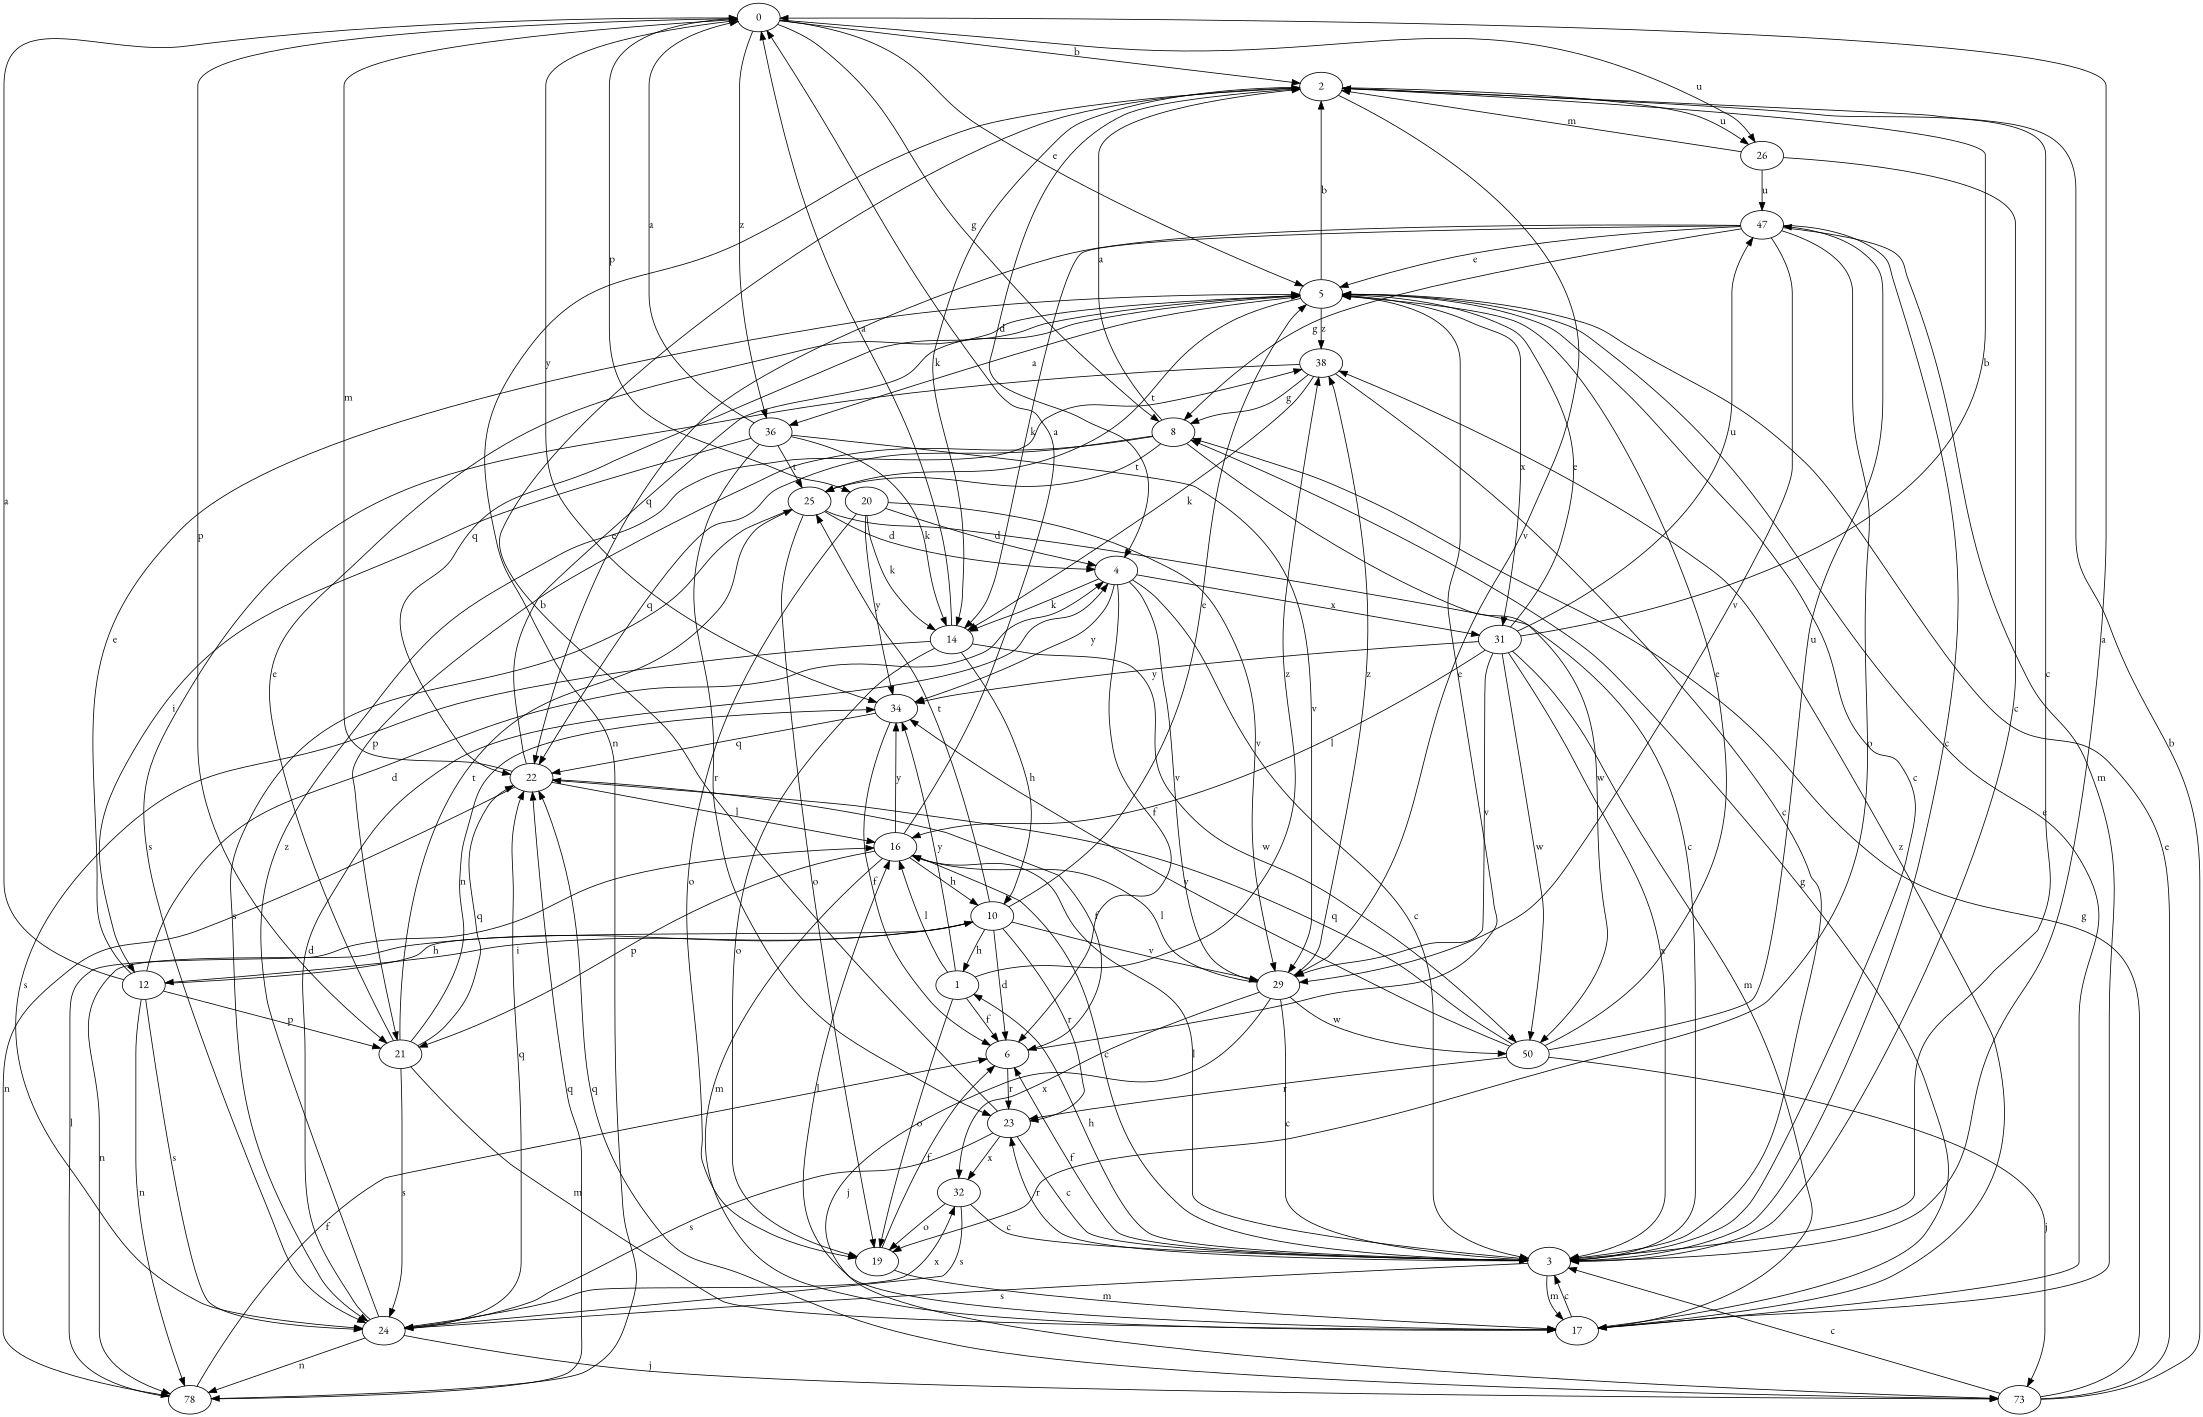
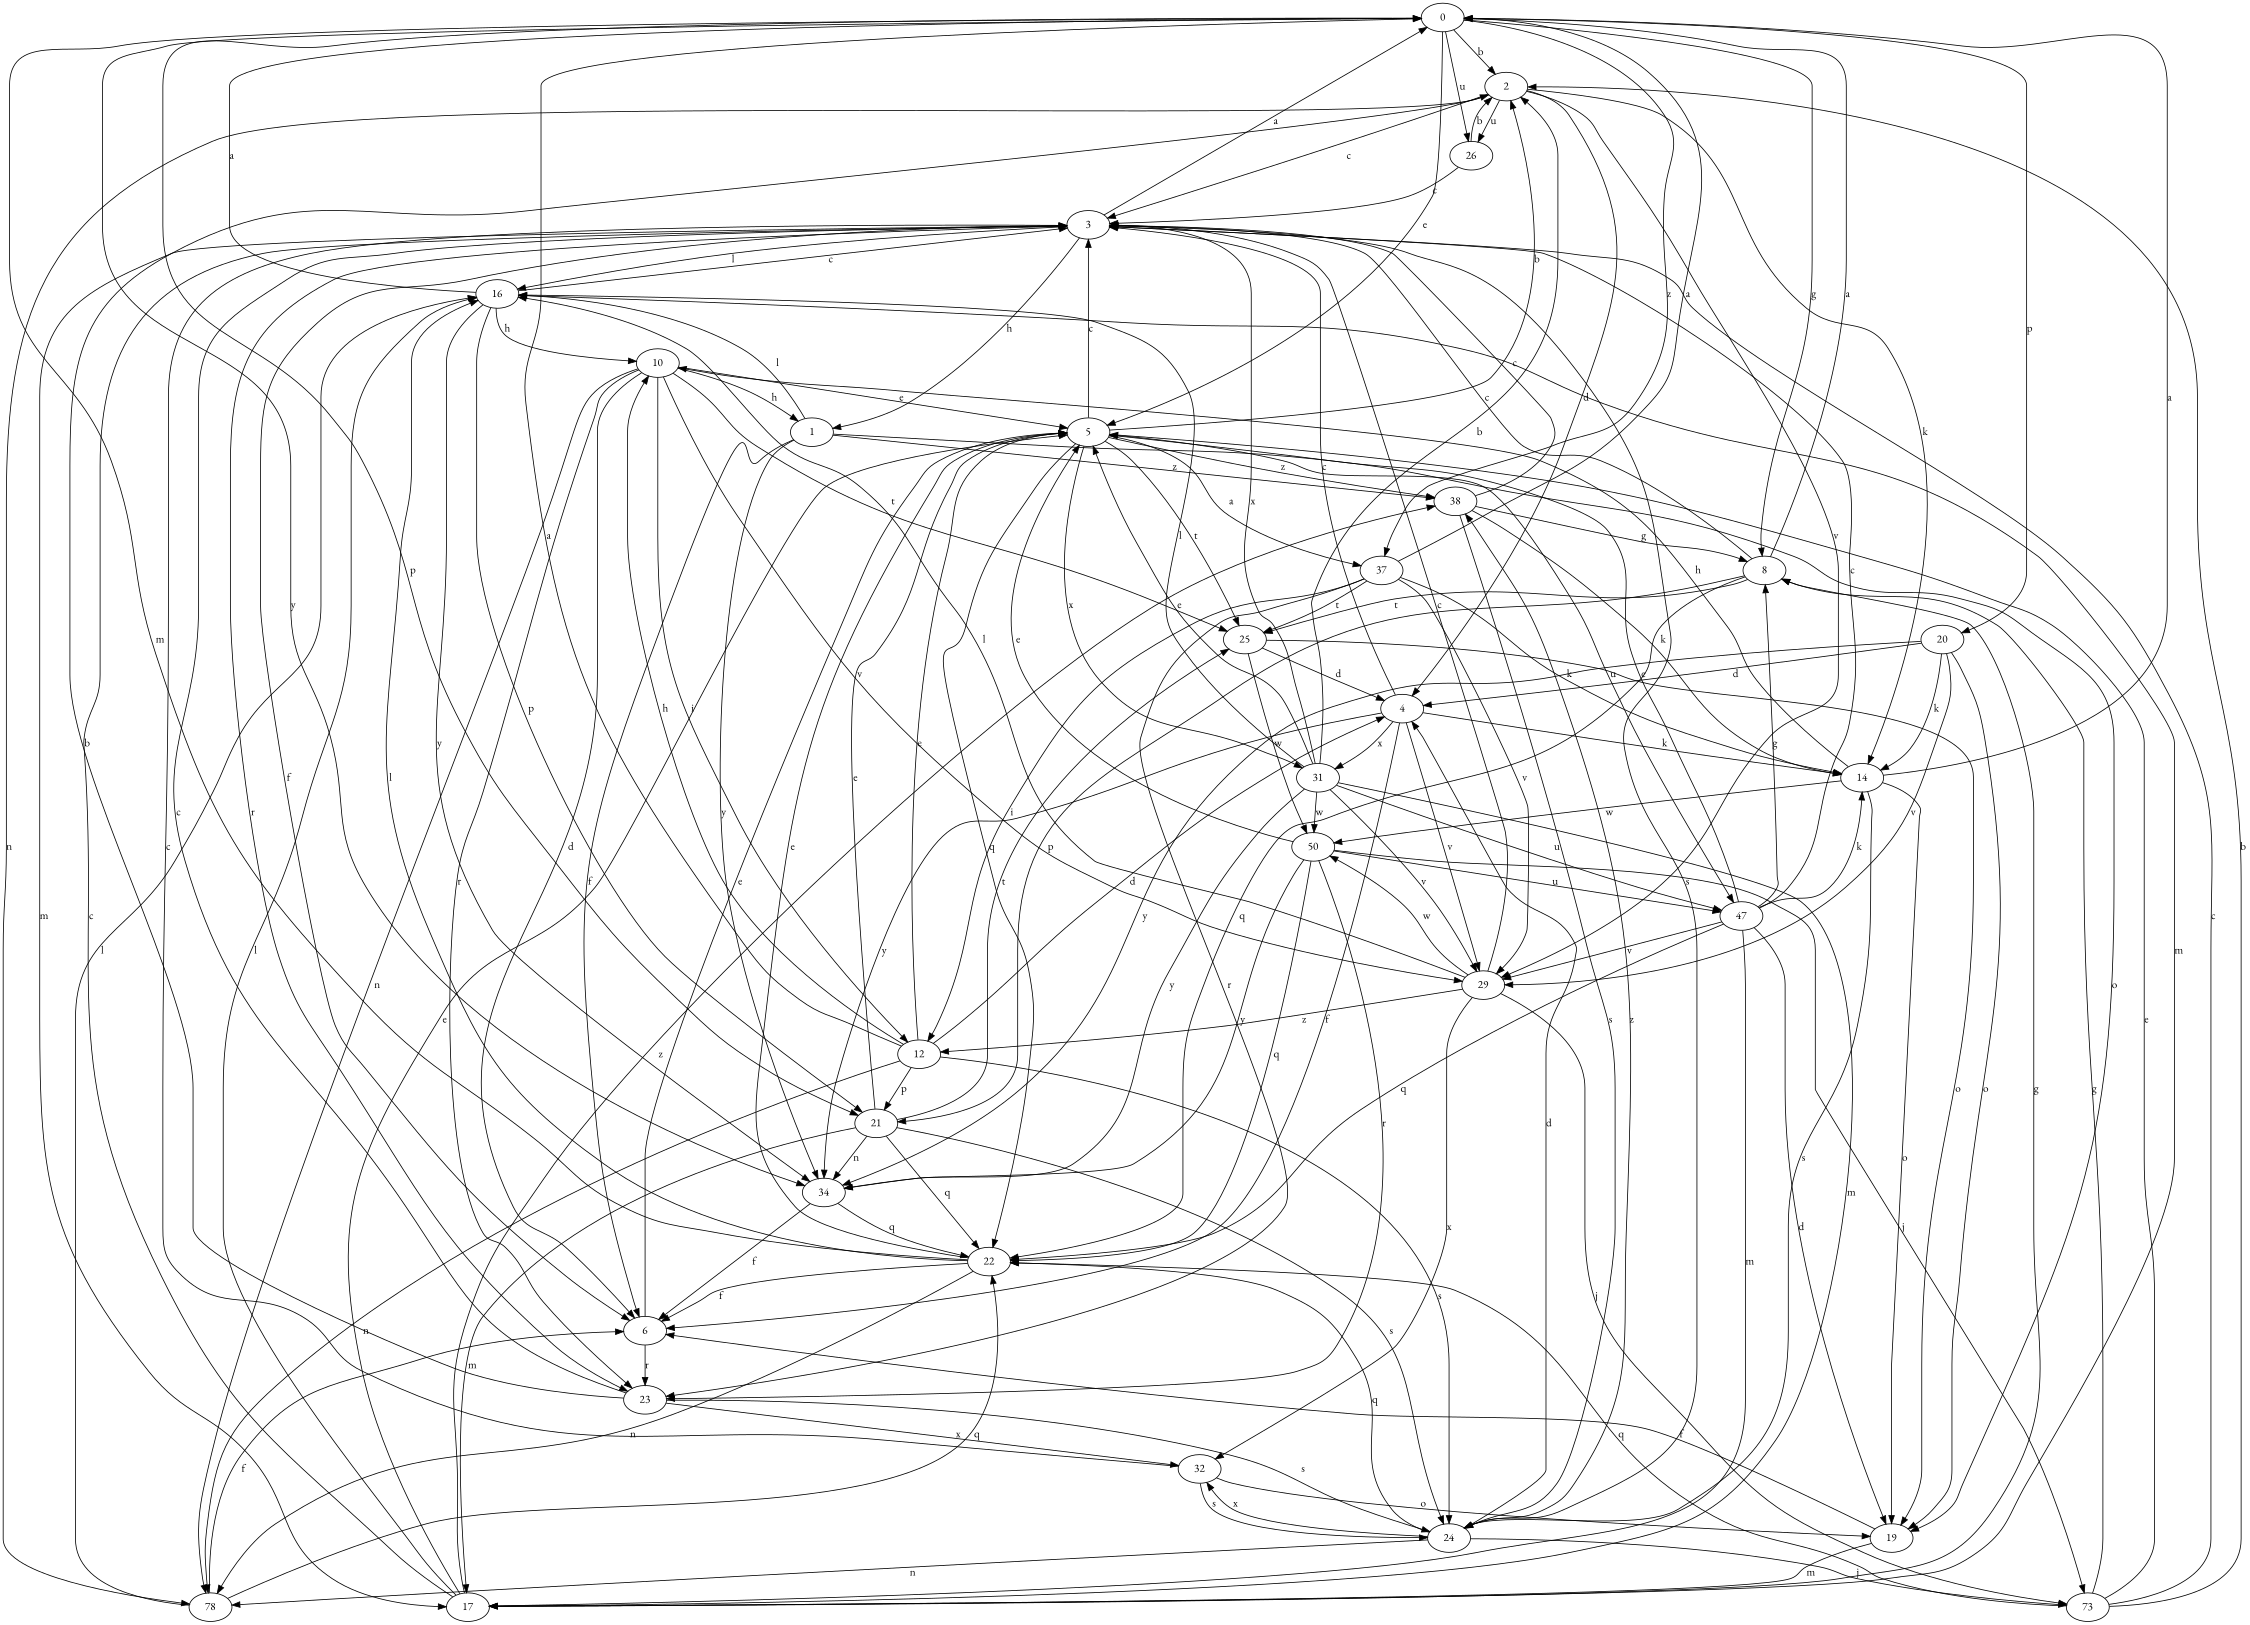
edge "26" -> "2": label "m" -> "b"
edge "26" -> "47": now "5" -> "47"
edge "8" -> "2": now "8" -> "0"
node "36": label "36" -> "37"
edge "29" -> "38": now "29" -> "12"
edge "47" -> "19": label "o" -> "d"
edge "25" -> "24": removed, label "s"
